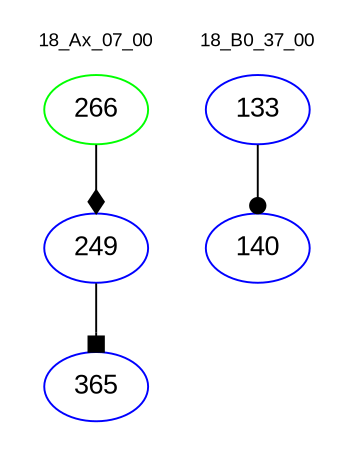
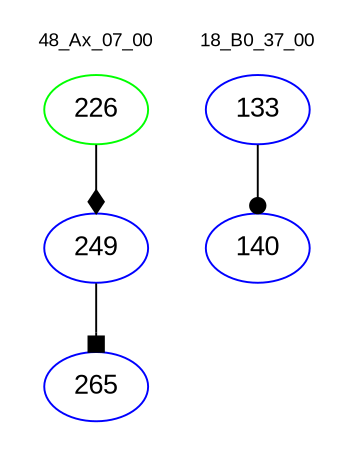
cluster "18_Ax_07_00": label "18_Ax_07_00" -> "48_Ax_07_00"
node "266": label "266" -> "226"
node "365": label "365" -> "265"
